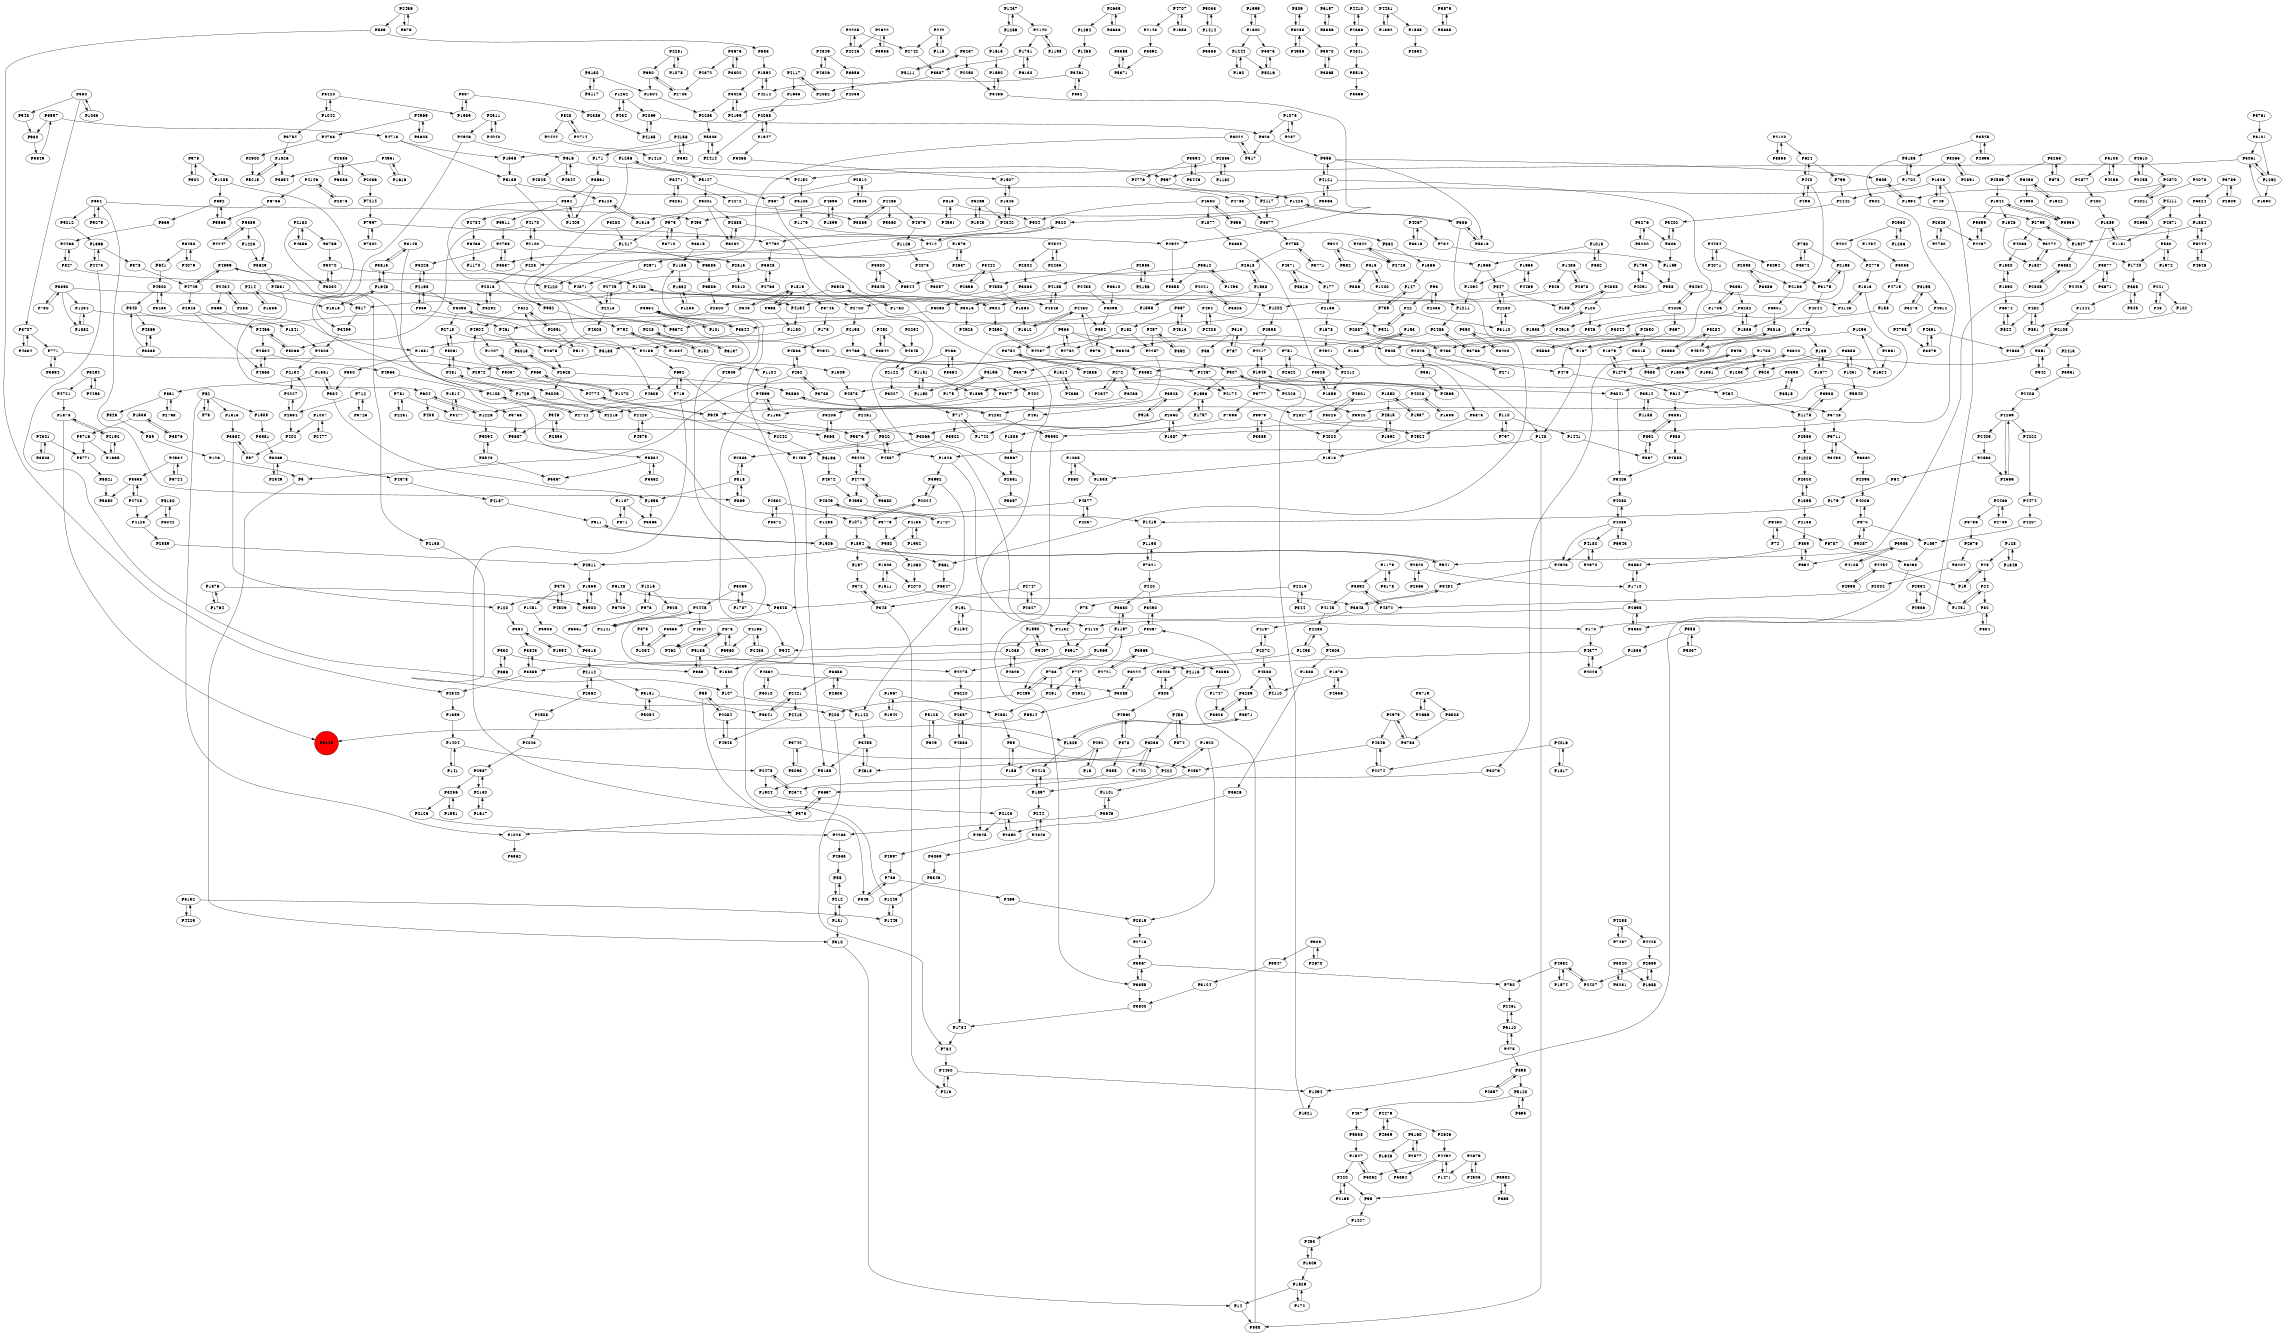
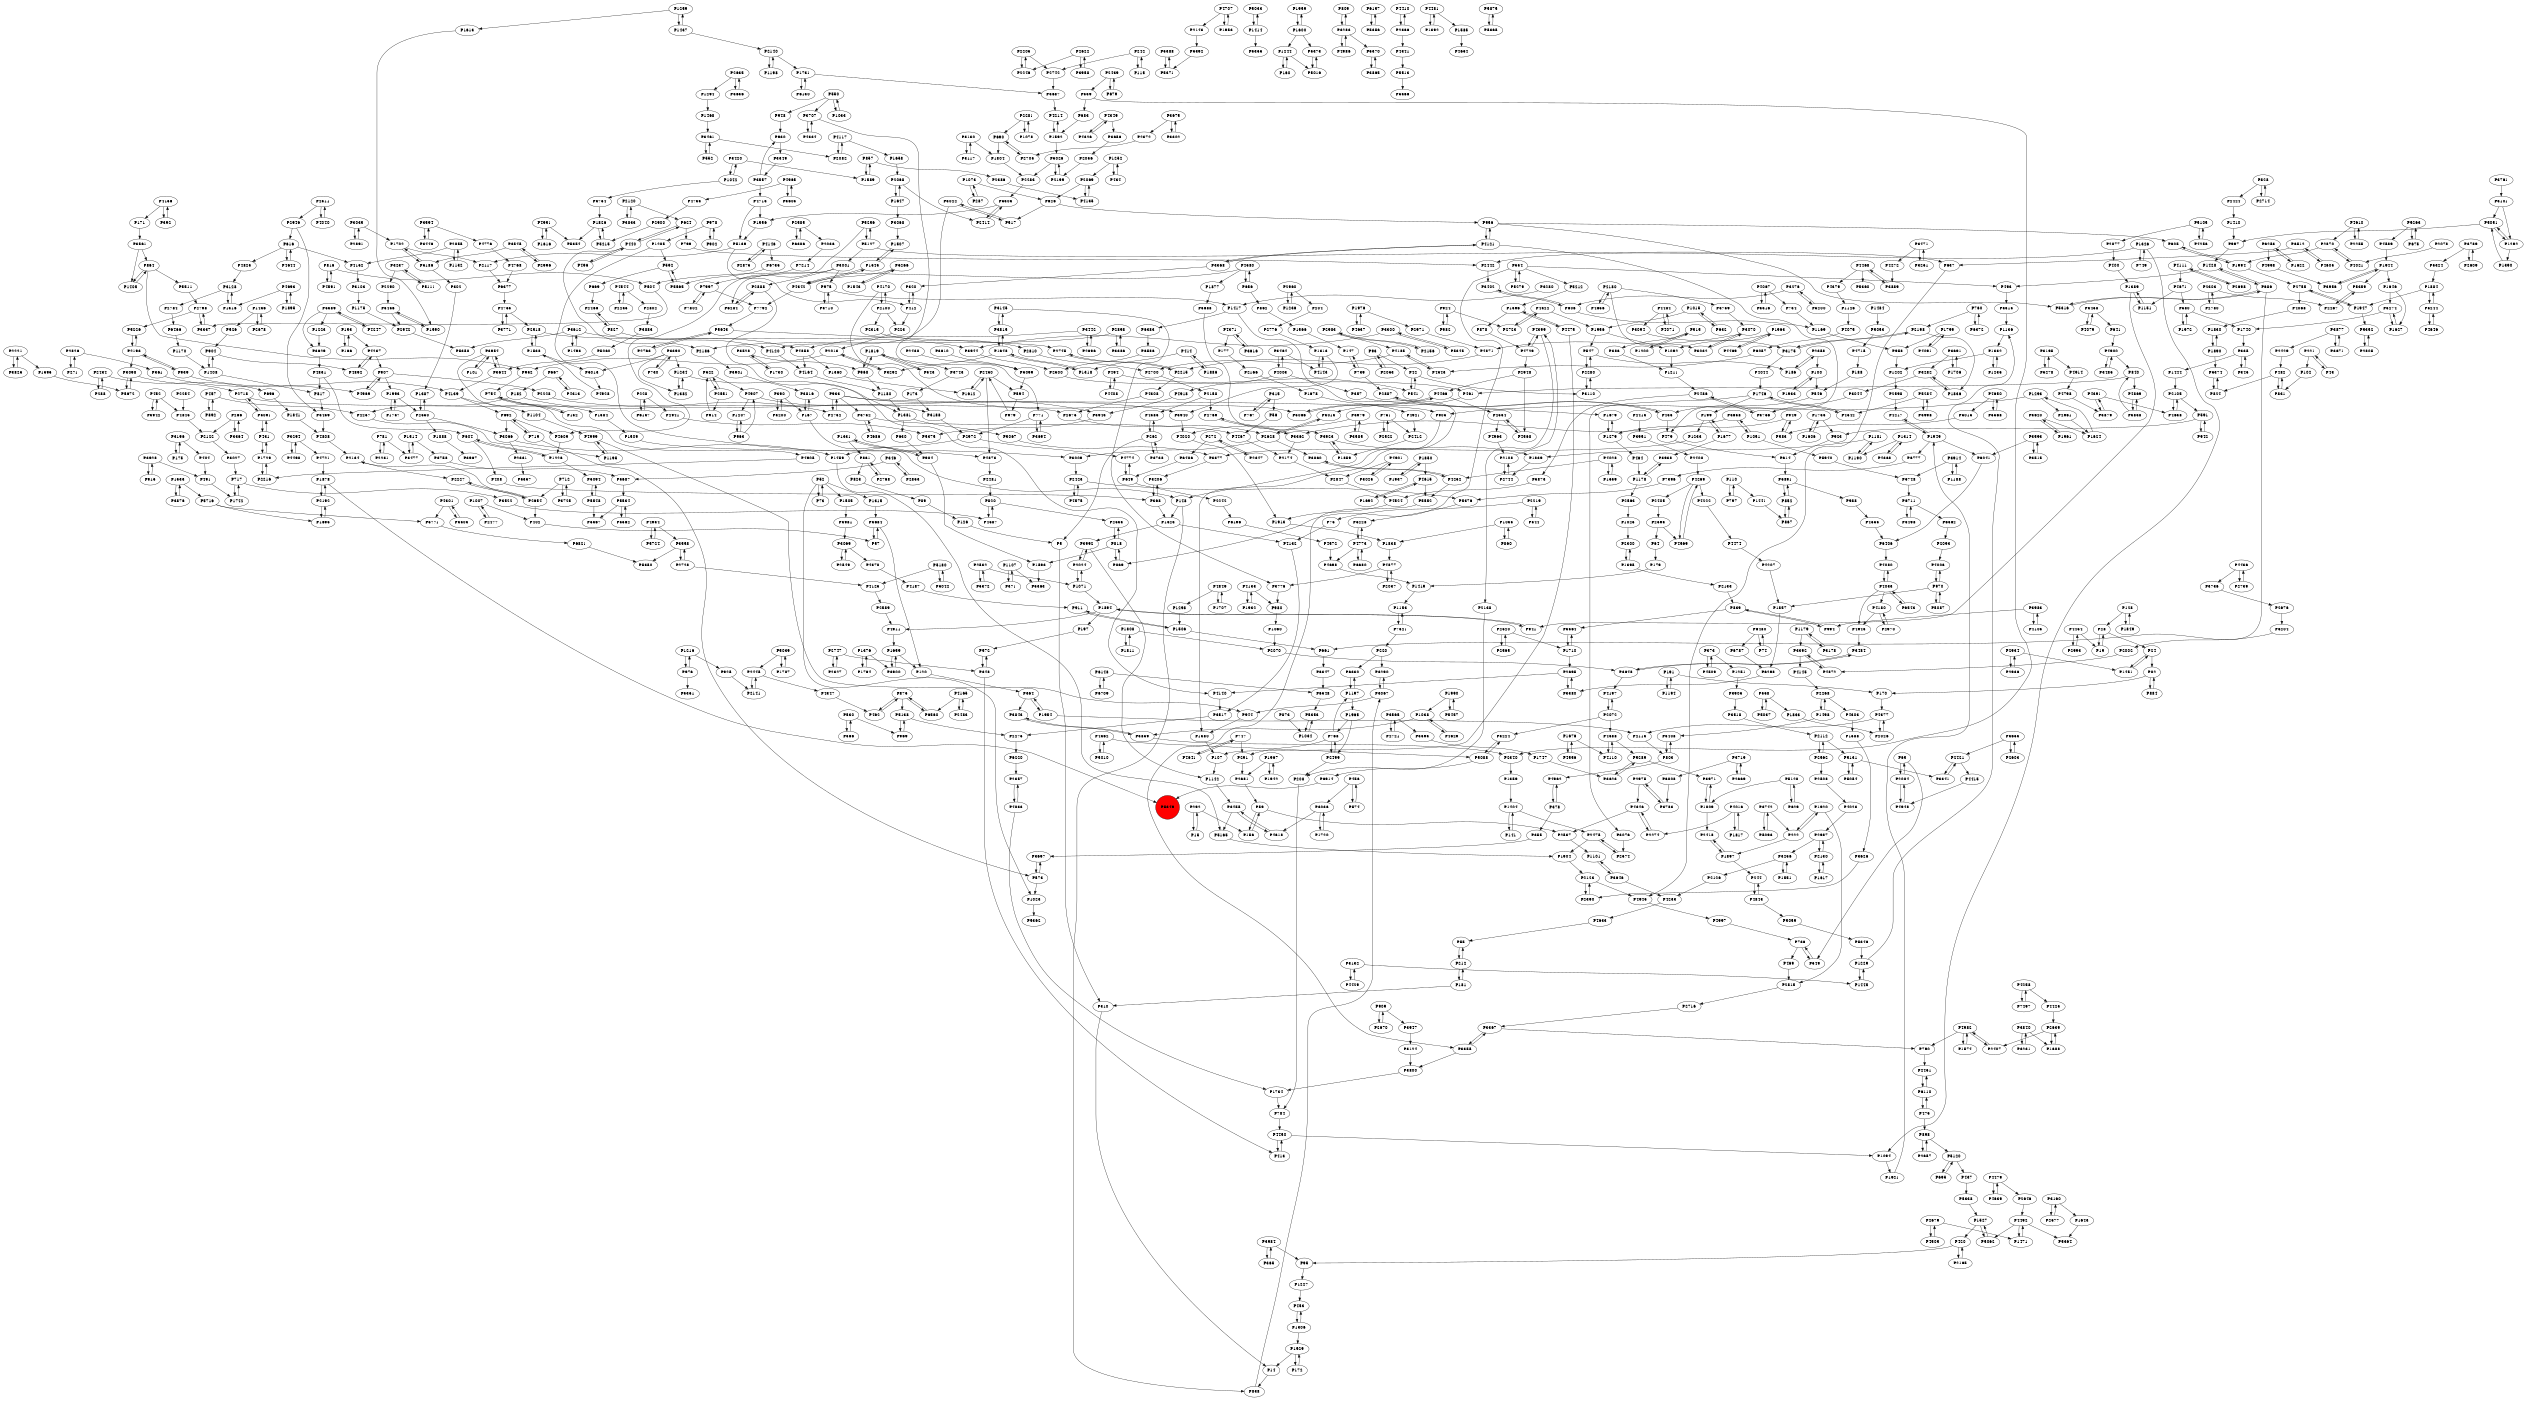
node "P1256": label "P1256" -> "P5256"
node "P2512": label "P2512" -> "P6512"
node "P4904": label "P4904" -> "P4907"
node "P1270": removed
edge "P3967" -> "P2331": removed
